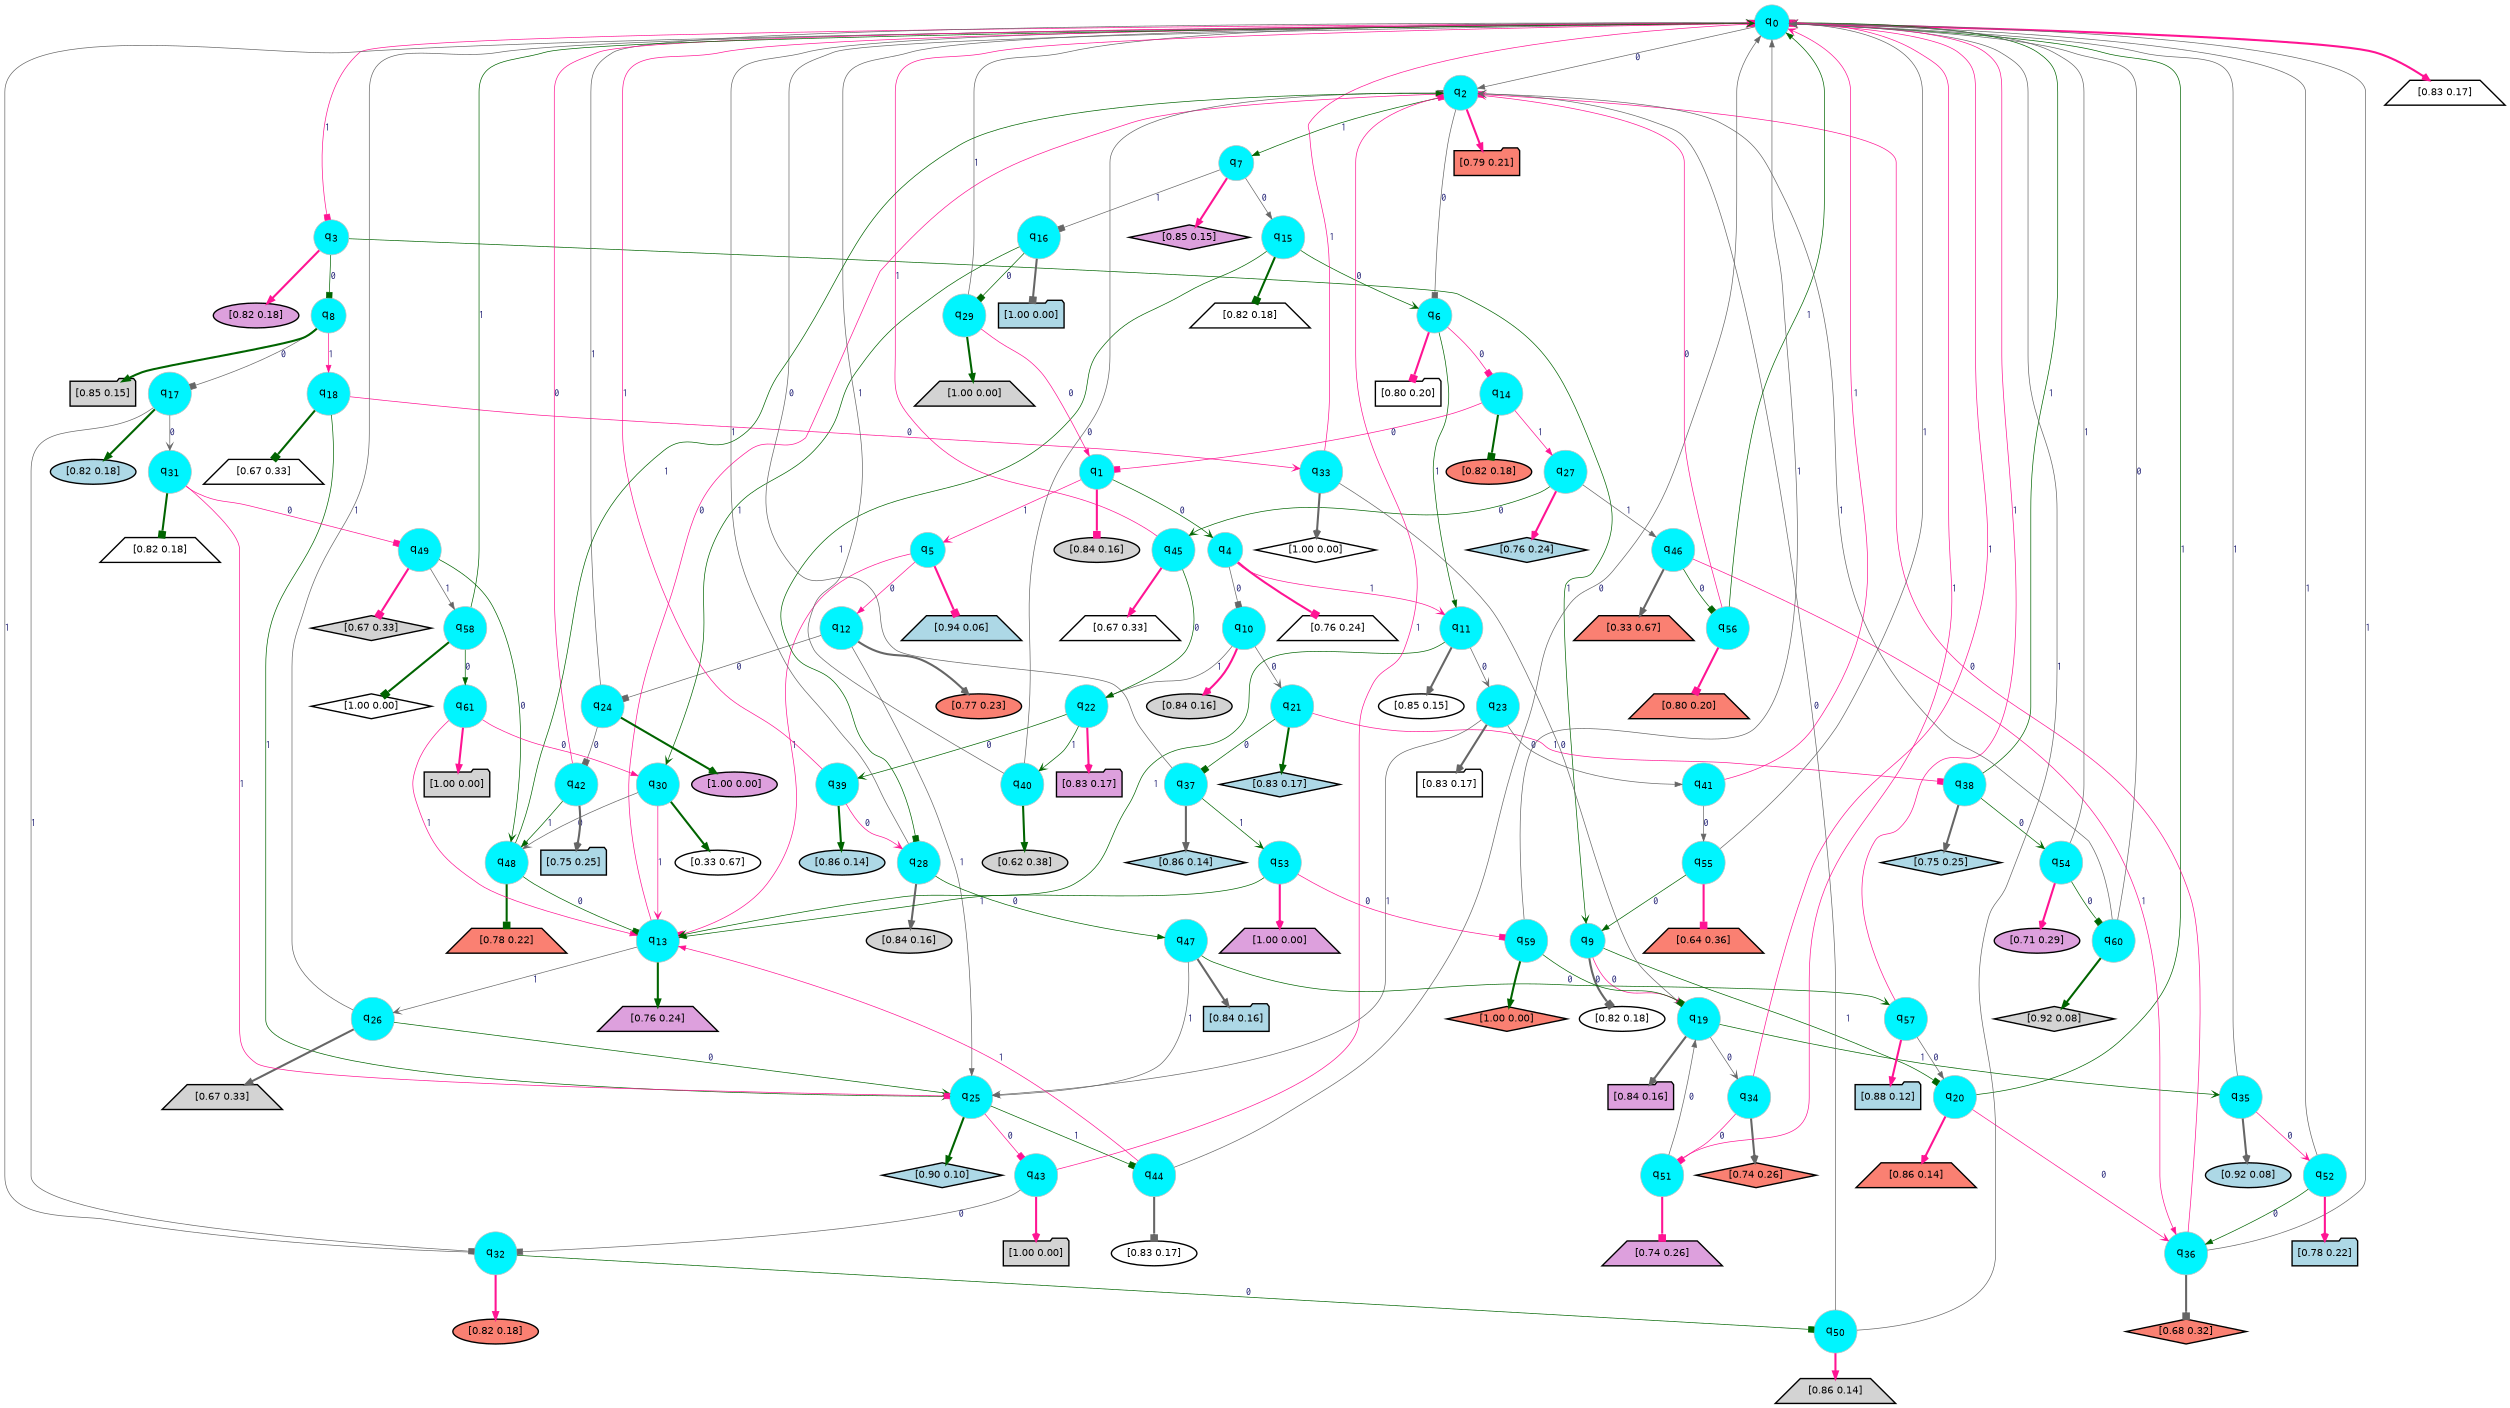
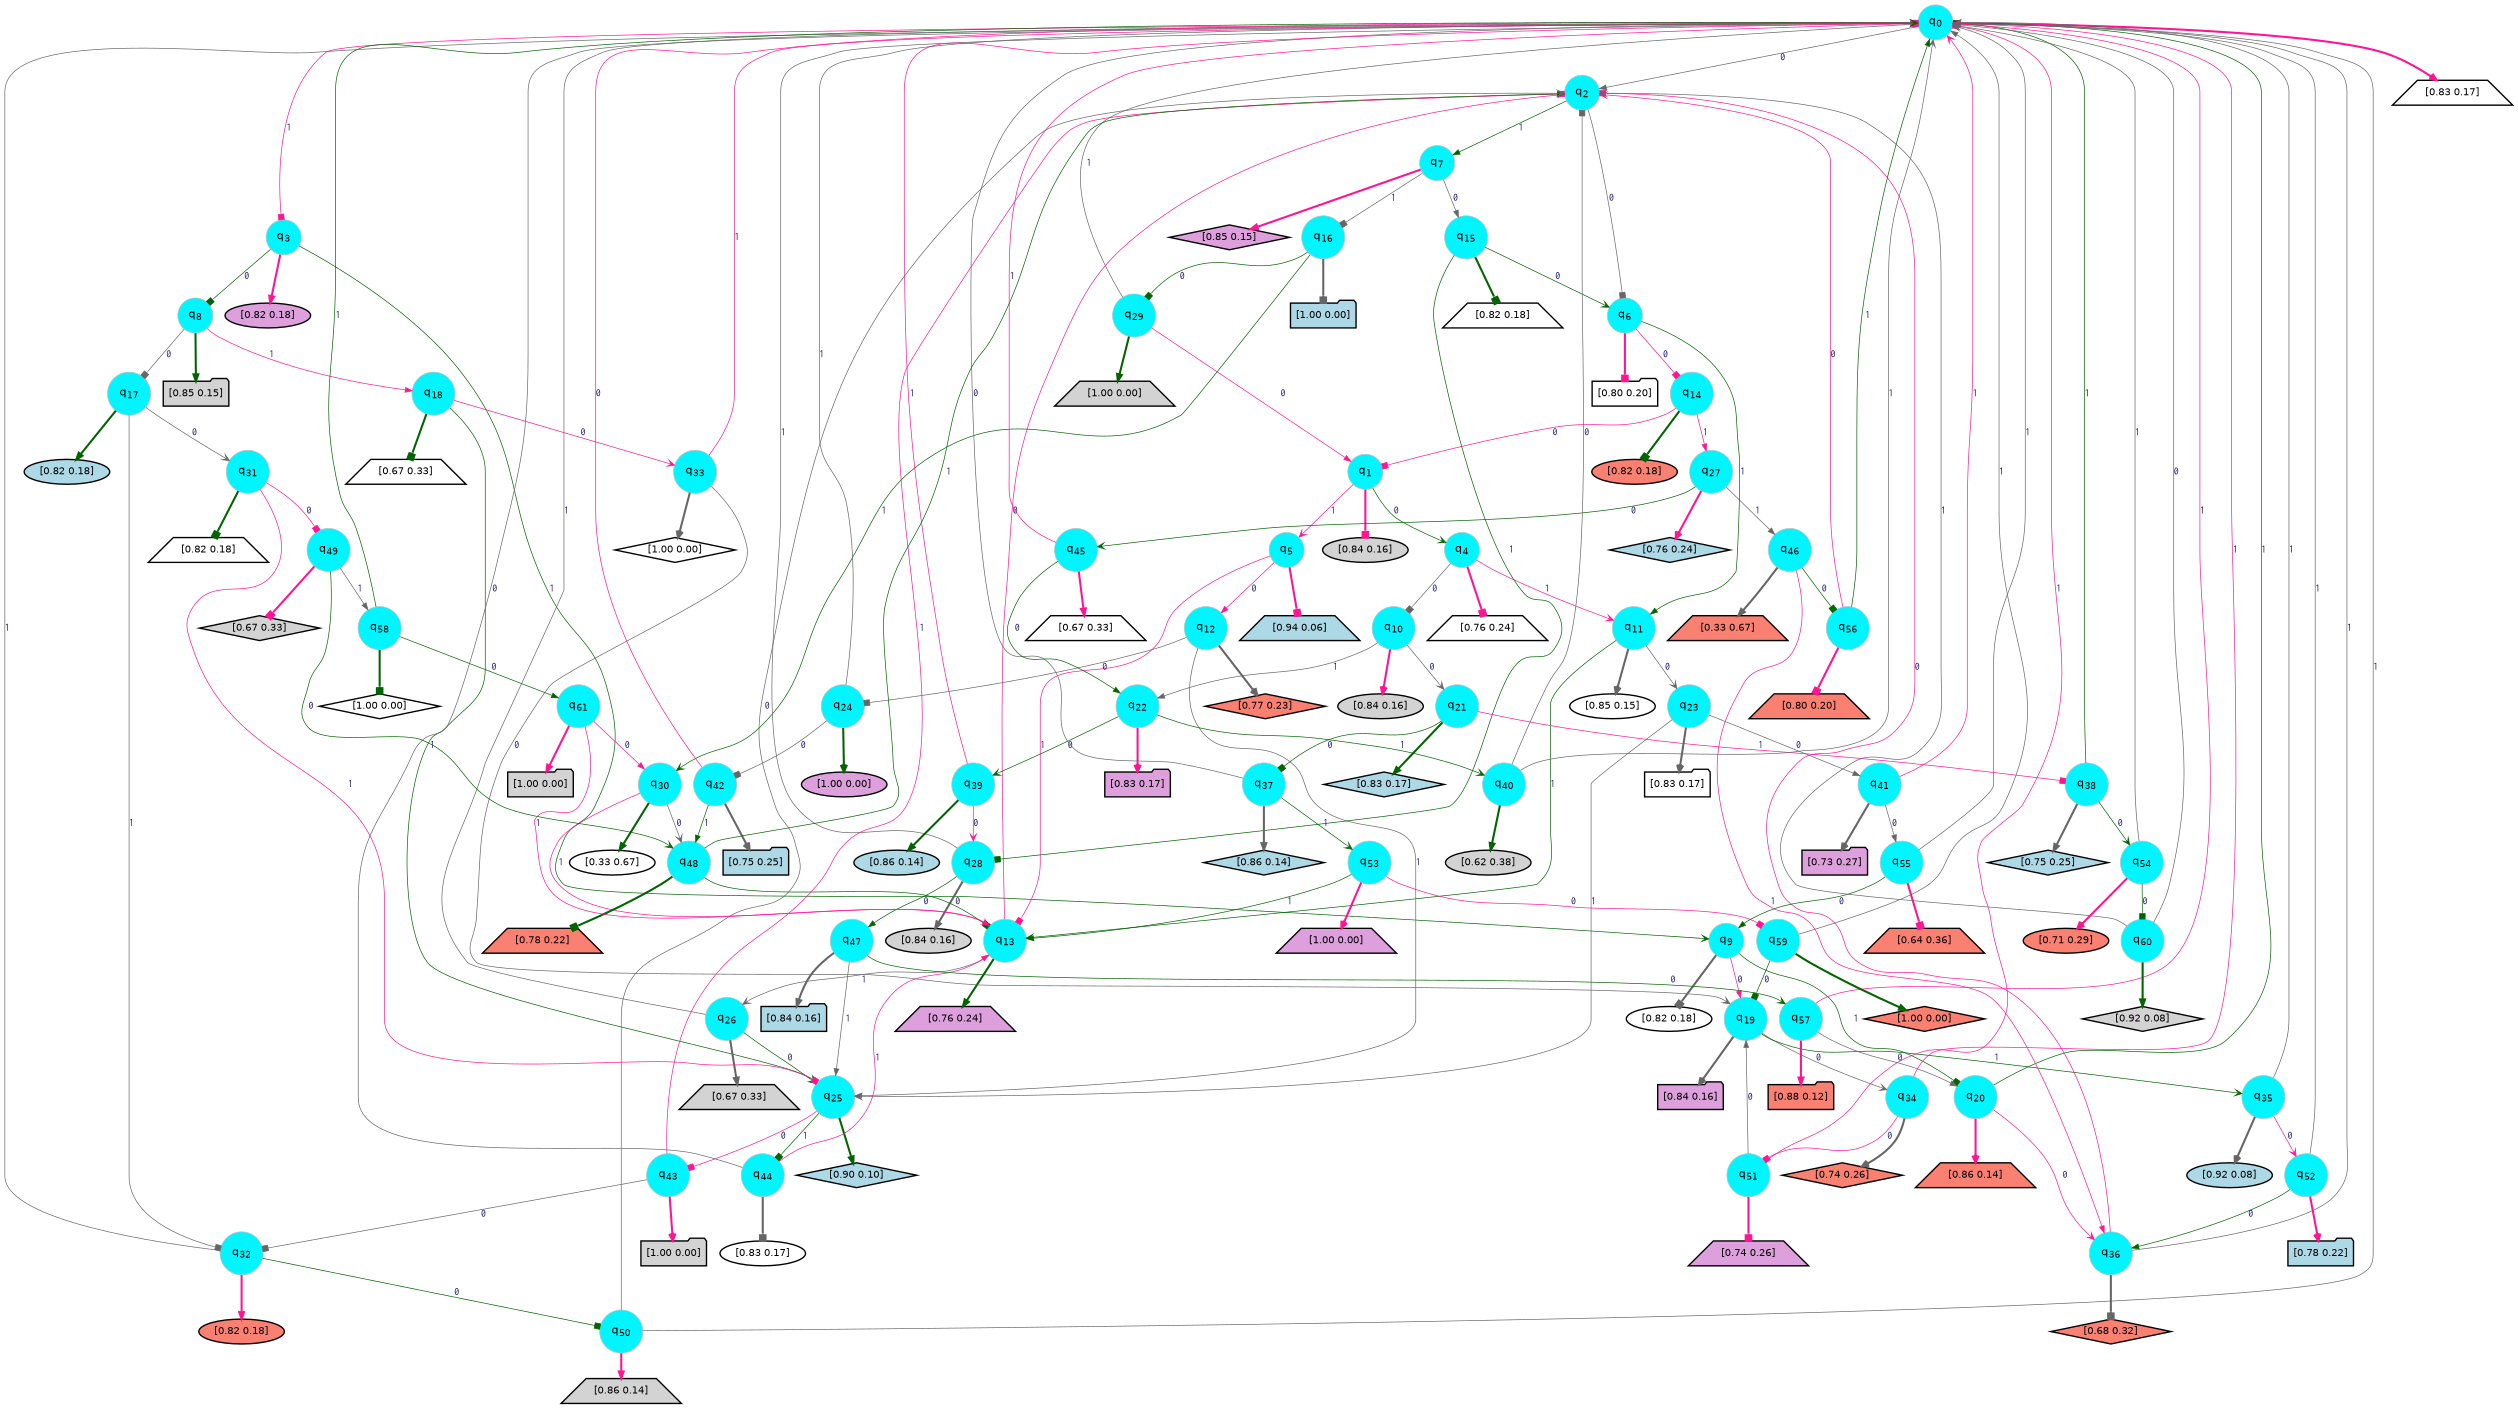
node "[0.79 0.21]": removed
node "[0.77 0.23]": shape ellipse -> diamond
node "[0.73 0.27]": added
node "[0.71 0.29]": fillcolor plum -> salmon
node "[0.88 0.12]": fillcolor lightblue -> salmon
